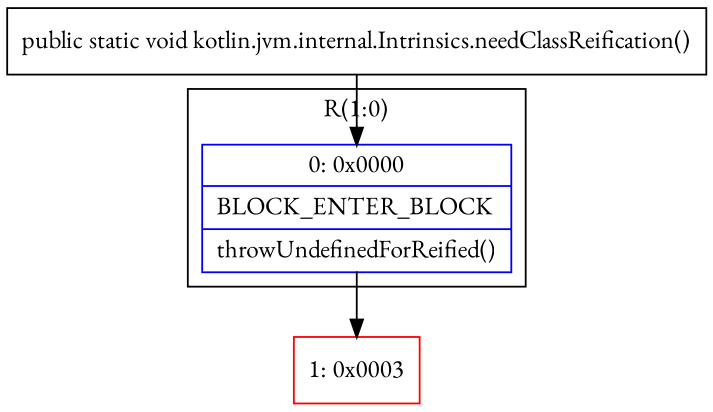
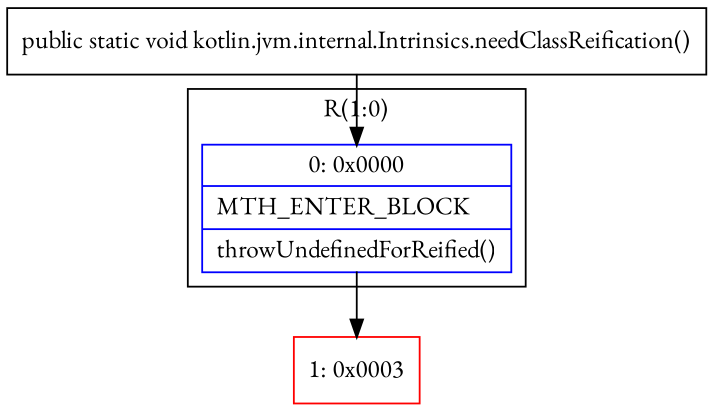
node "0: 0x0000": text "BLOCK_ENTER_BLOCK" -> "MTH_ENTER_BLOCK"
